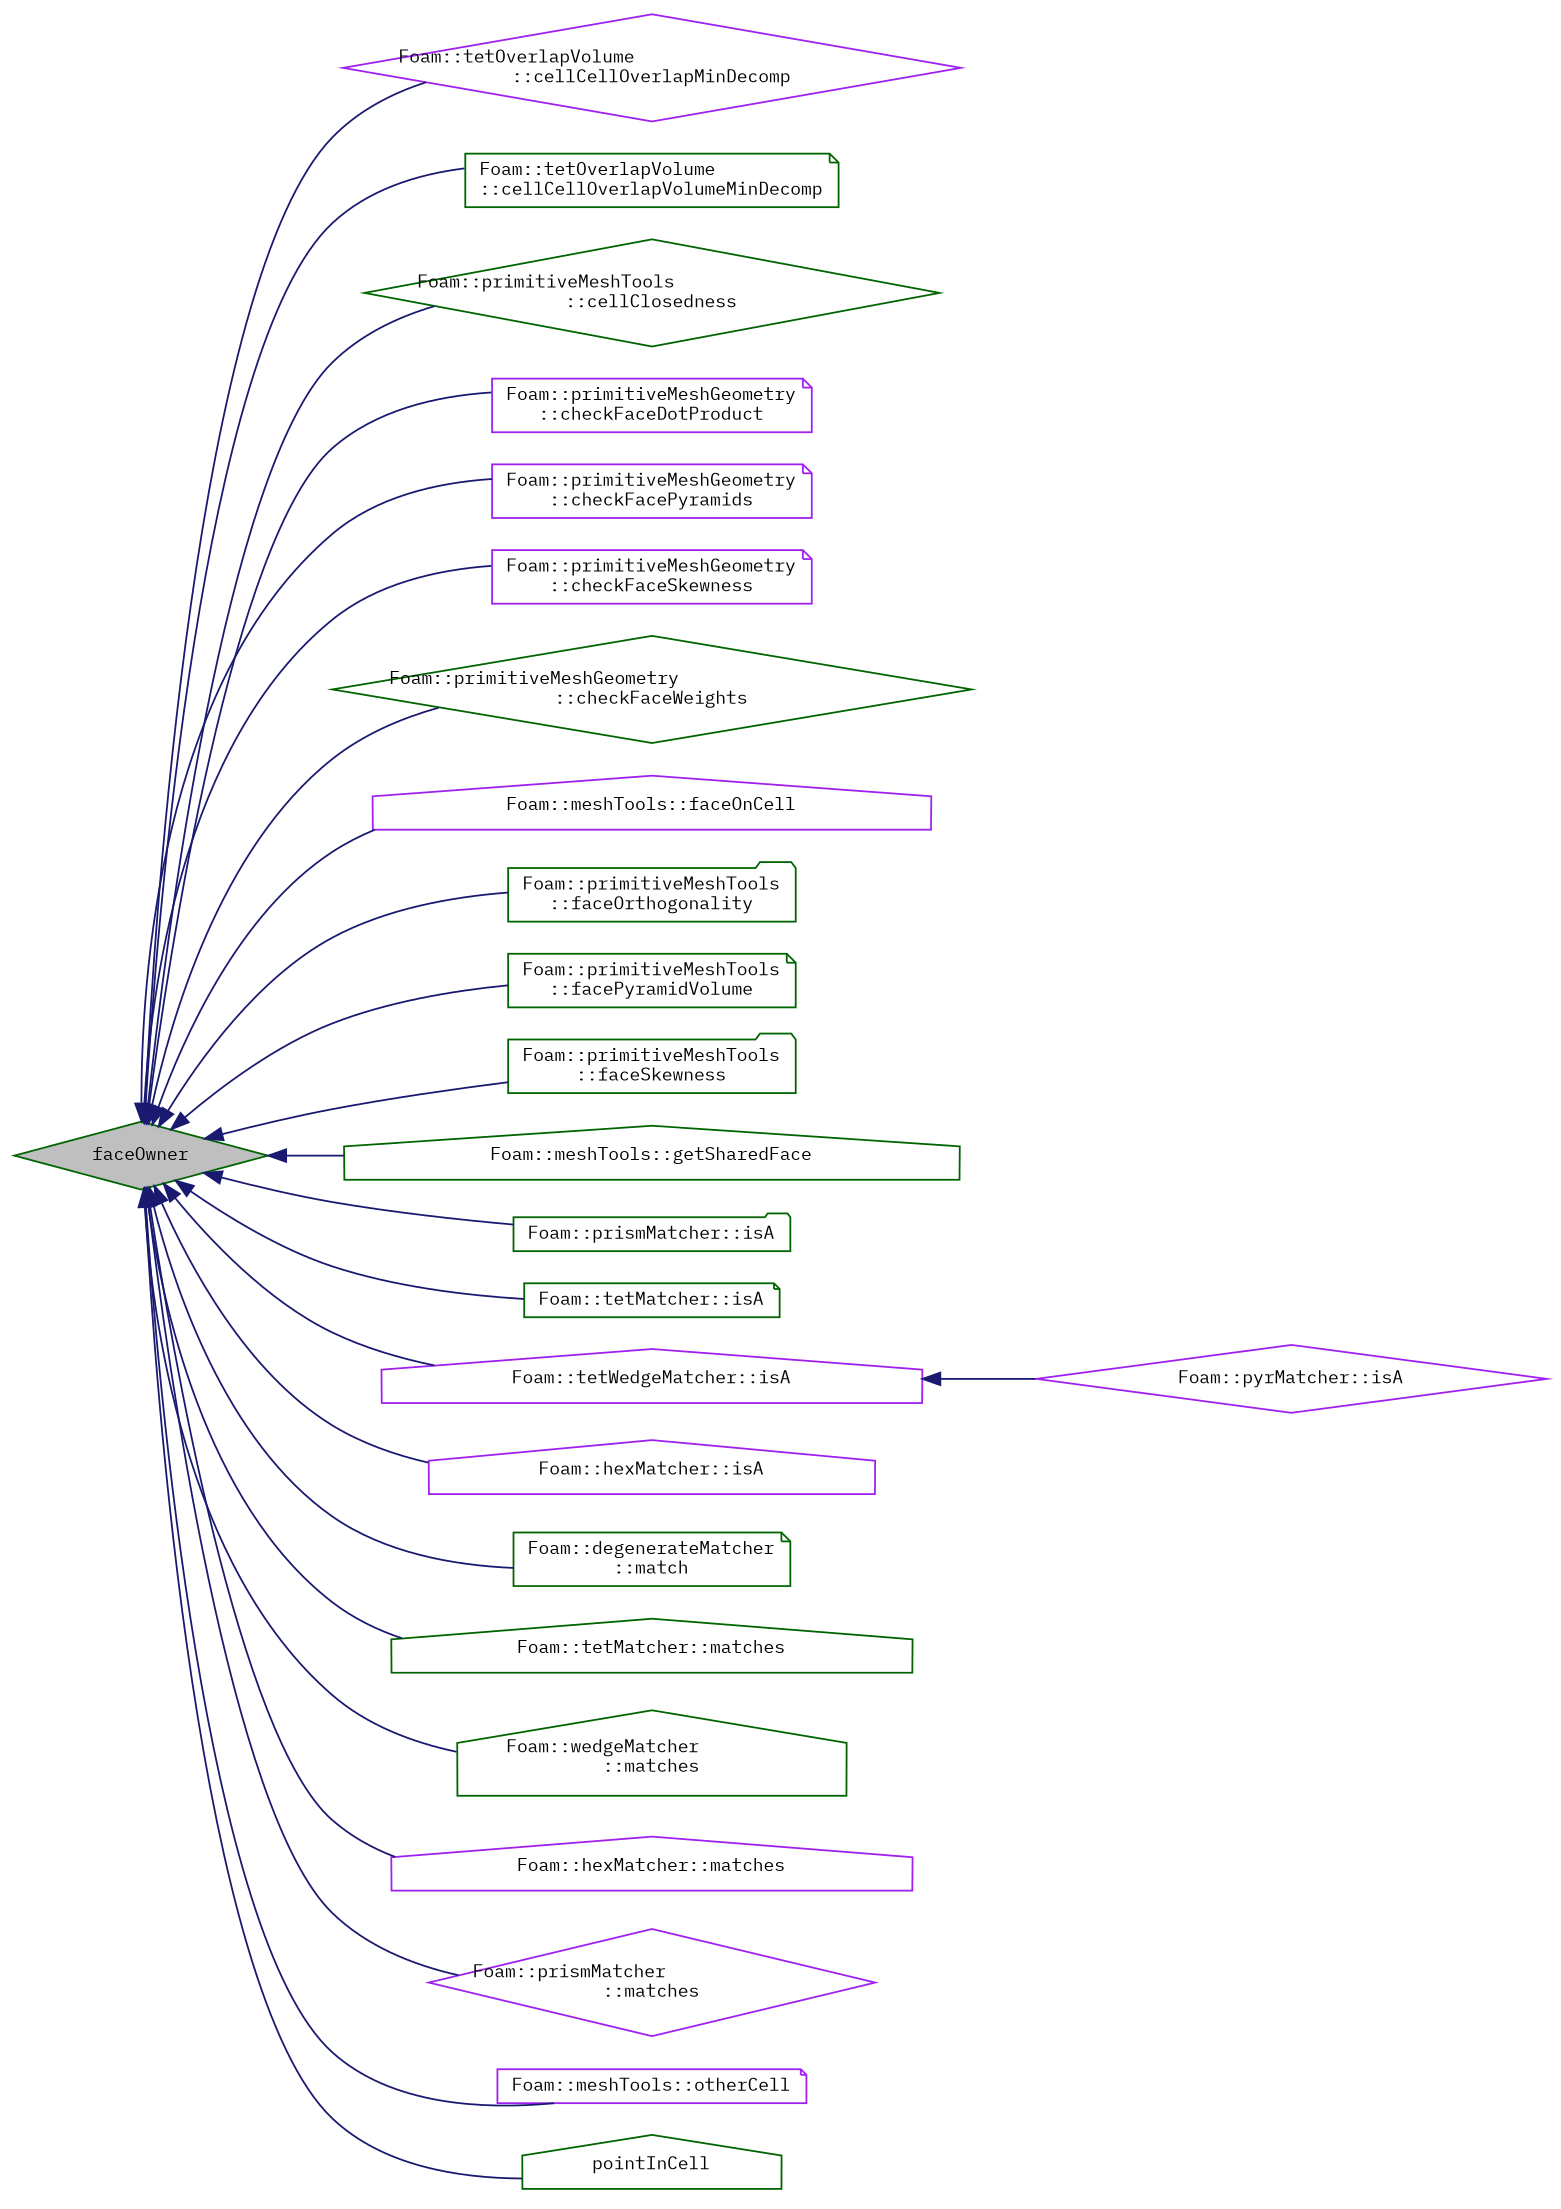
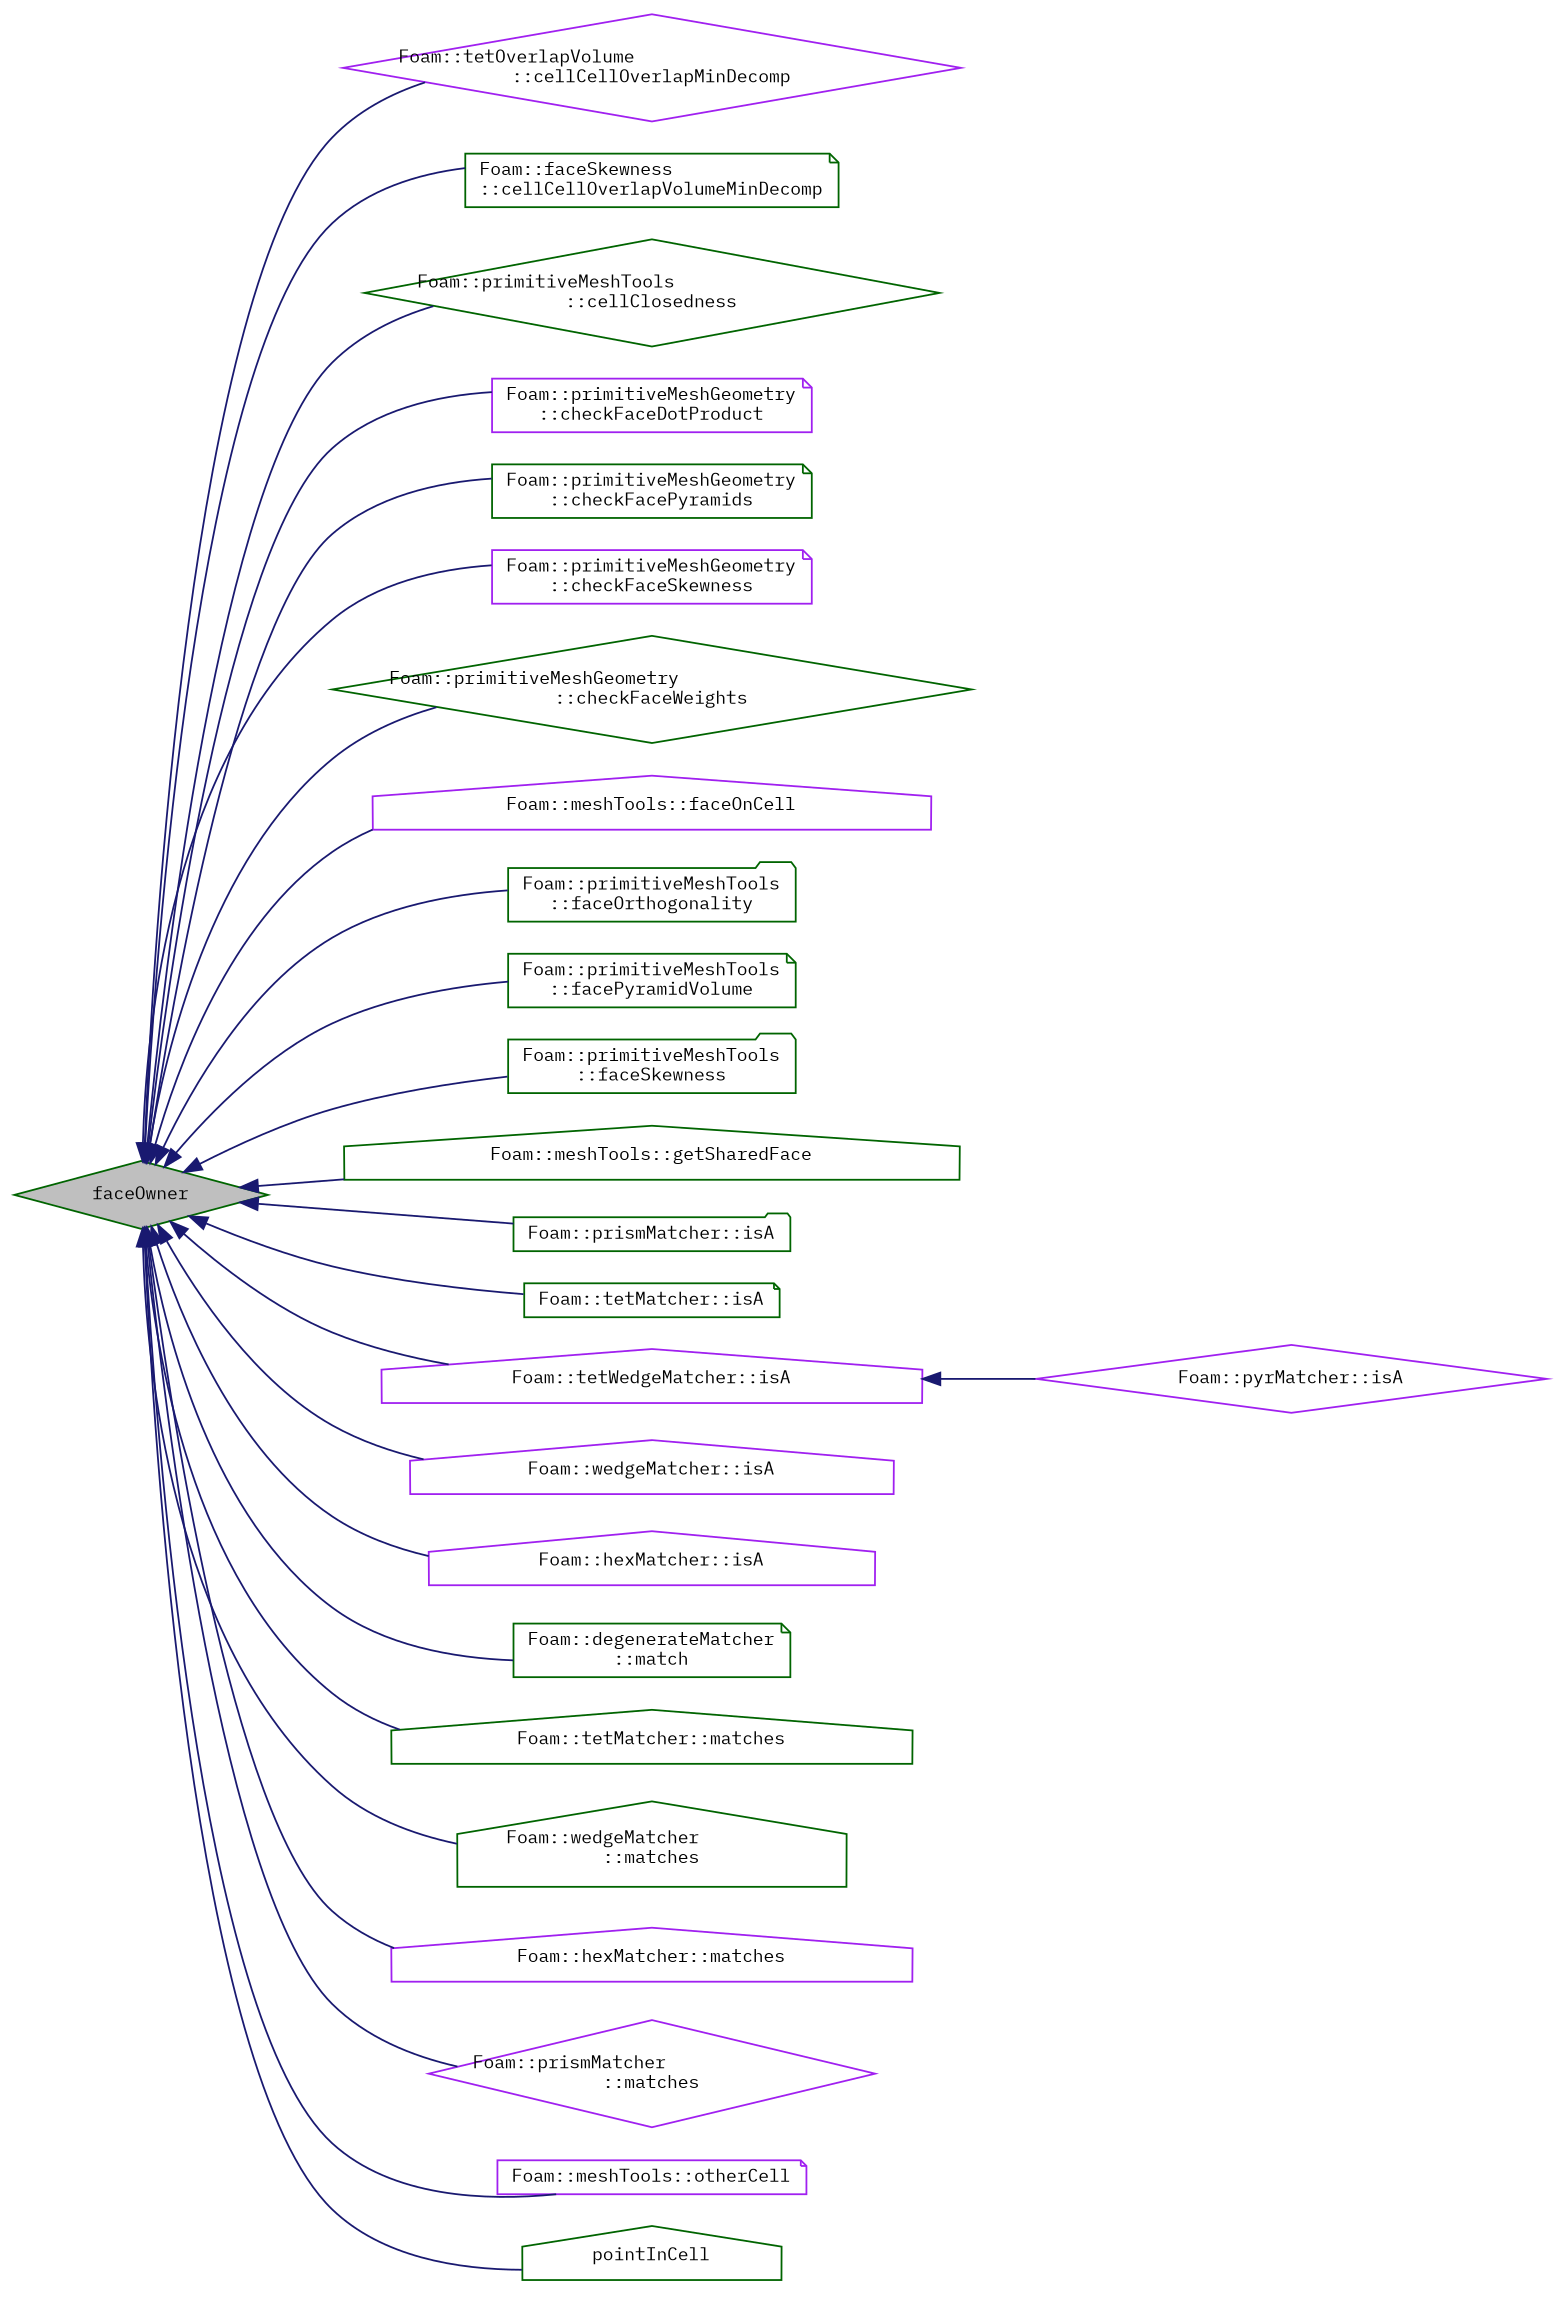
node "Foam::tetOverlapVolume ::cellCellOverlapVolumeMinDecomp": label "Foam::tetOverlapVolume ::cellCellOverlapVolumeMinDecomp" -> "Foam::faceSkewness ::cellCellOverlapVolumeMinDecomp"
node "Foam::primitiveMeshGeometry ::checkFacePyramids": color purple -> darkgreen
node "Foam::wedgeMatcher::isA": added
